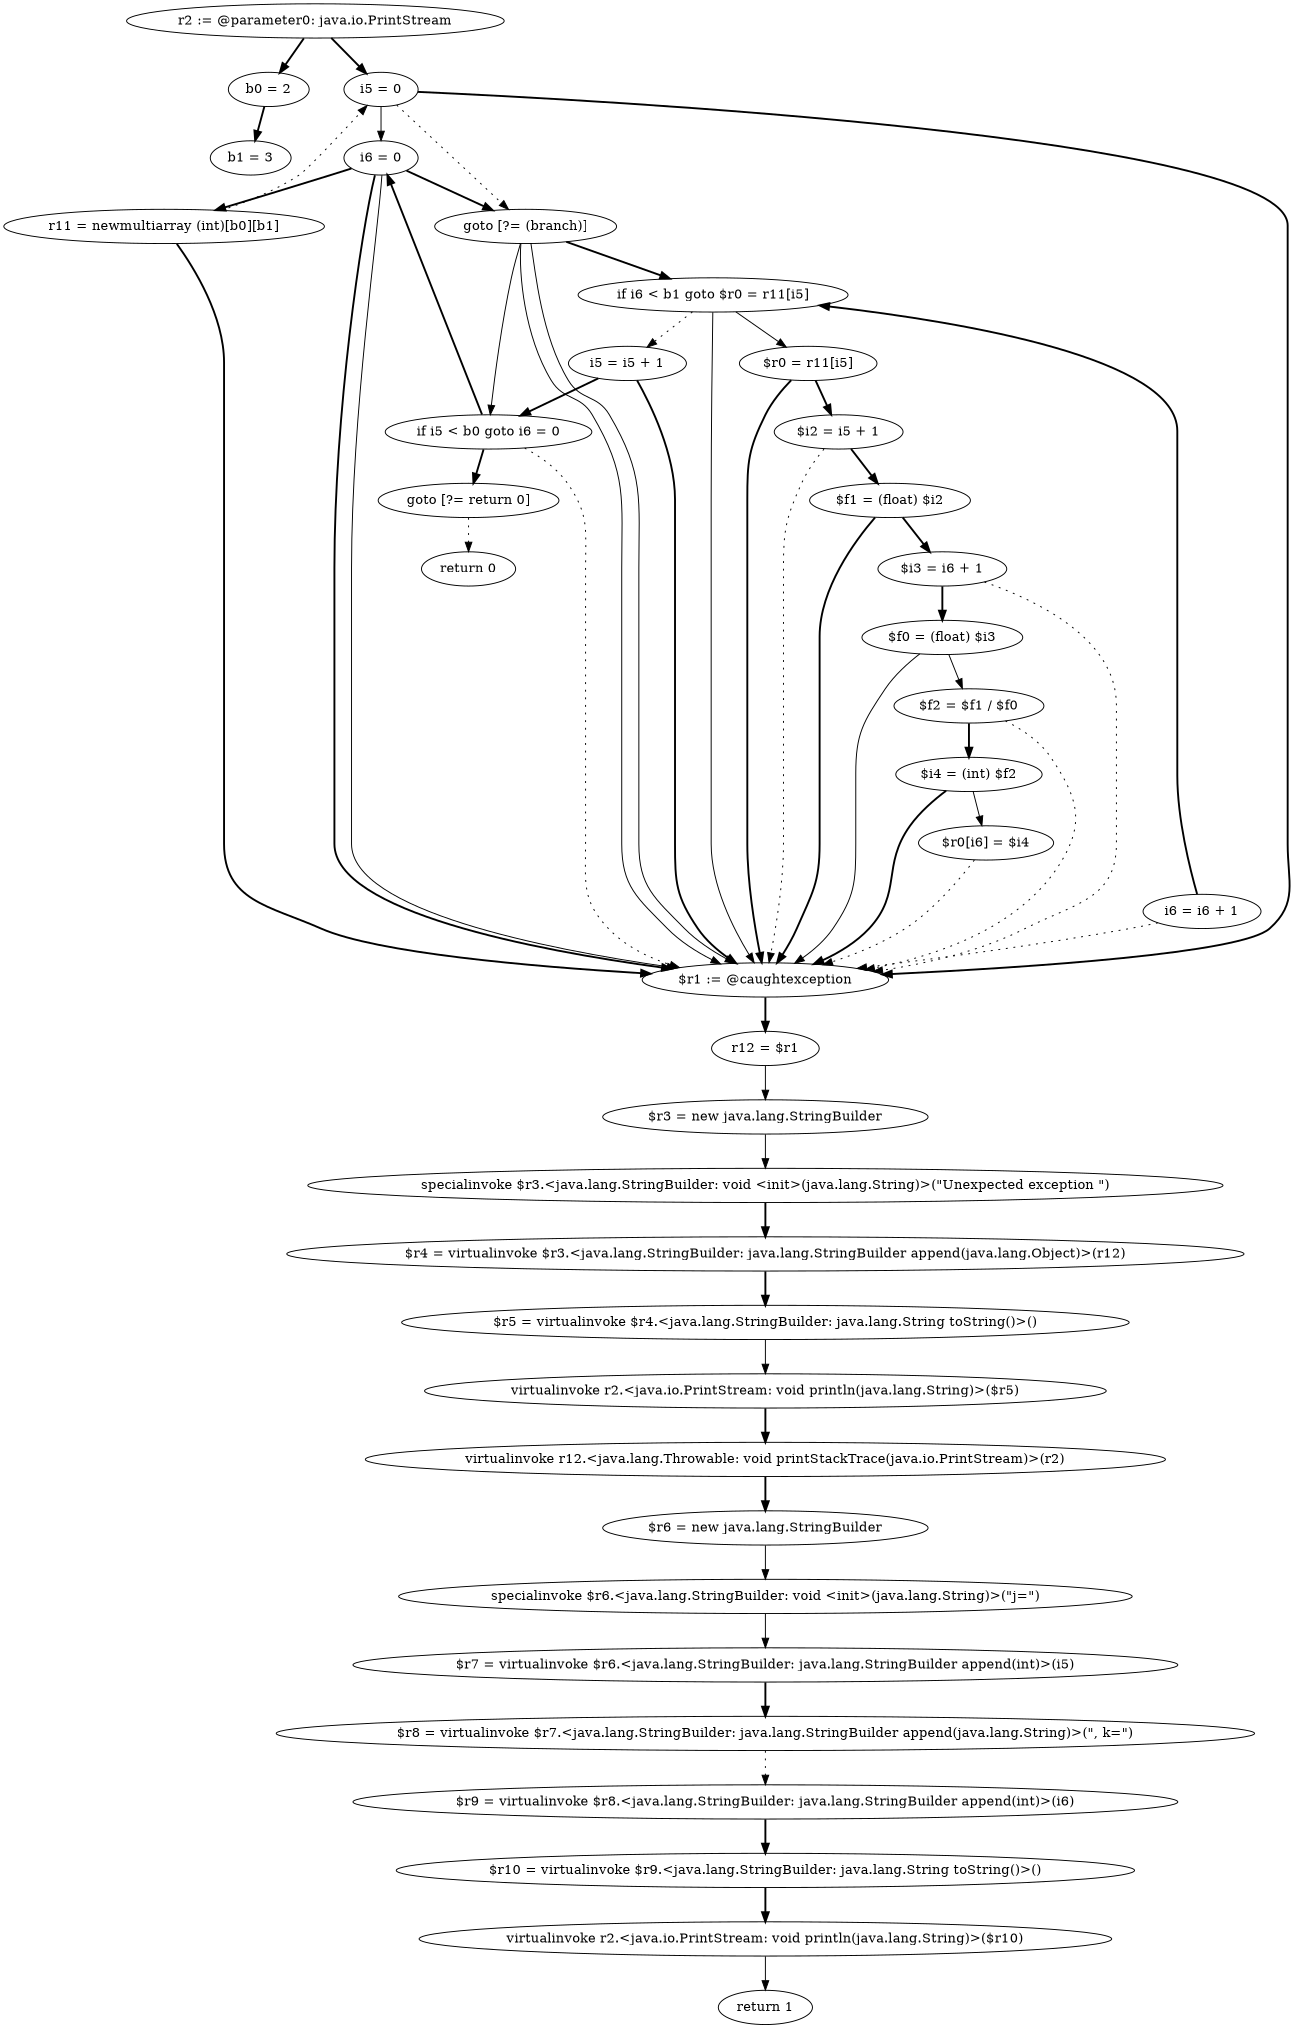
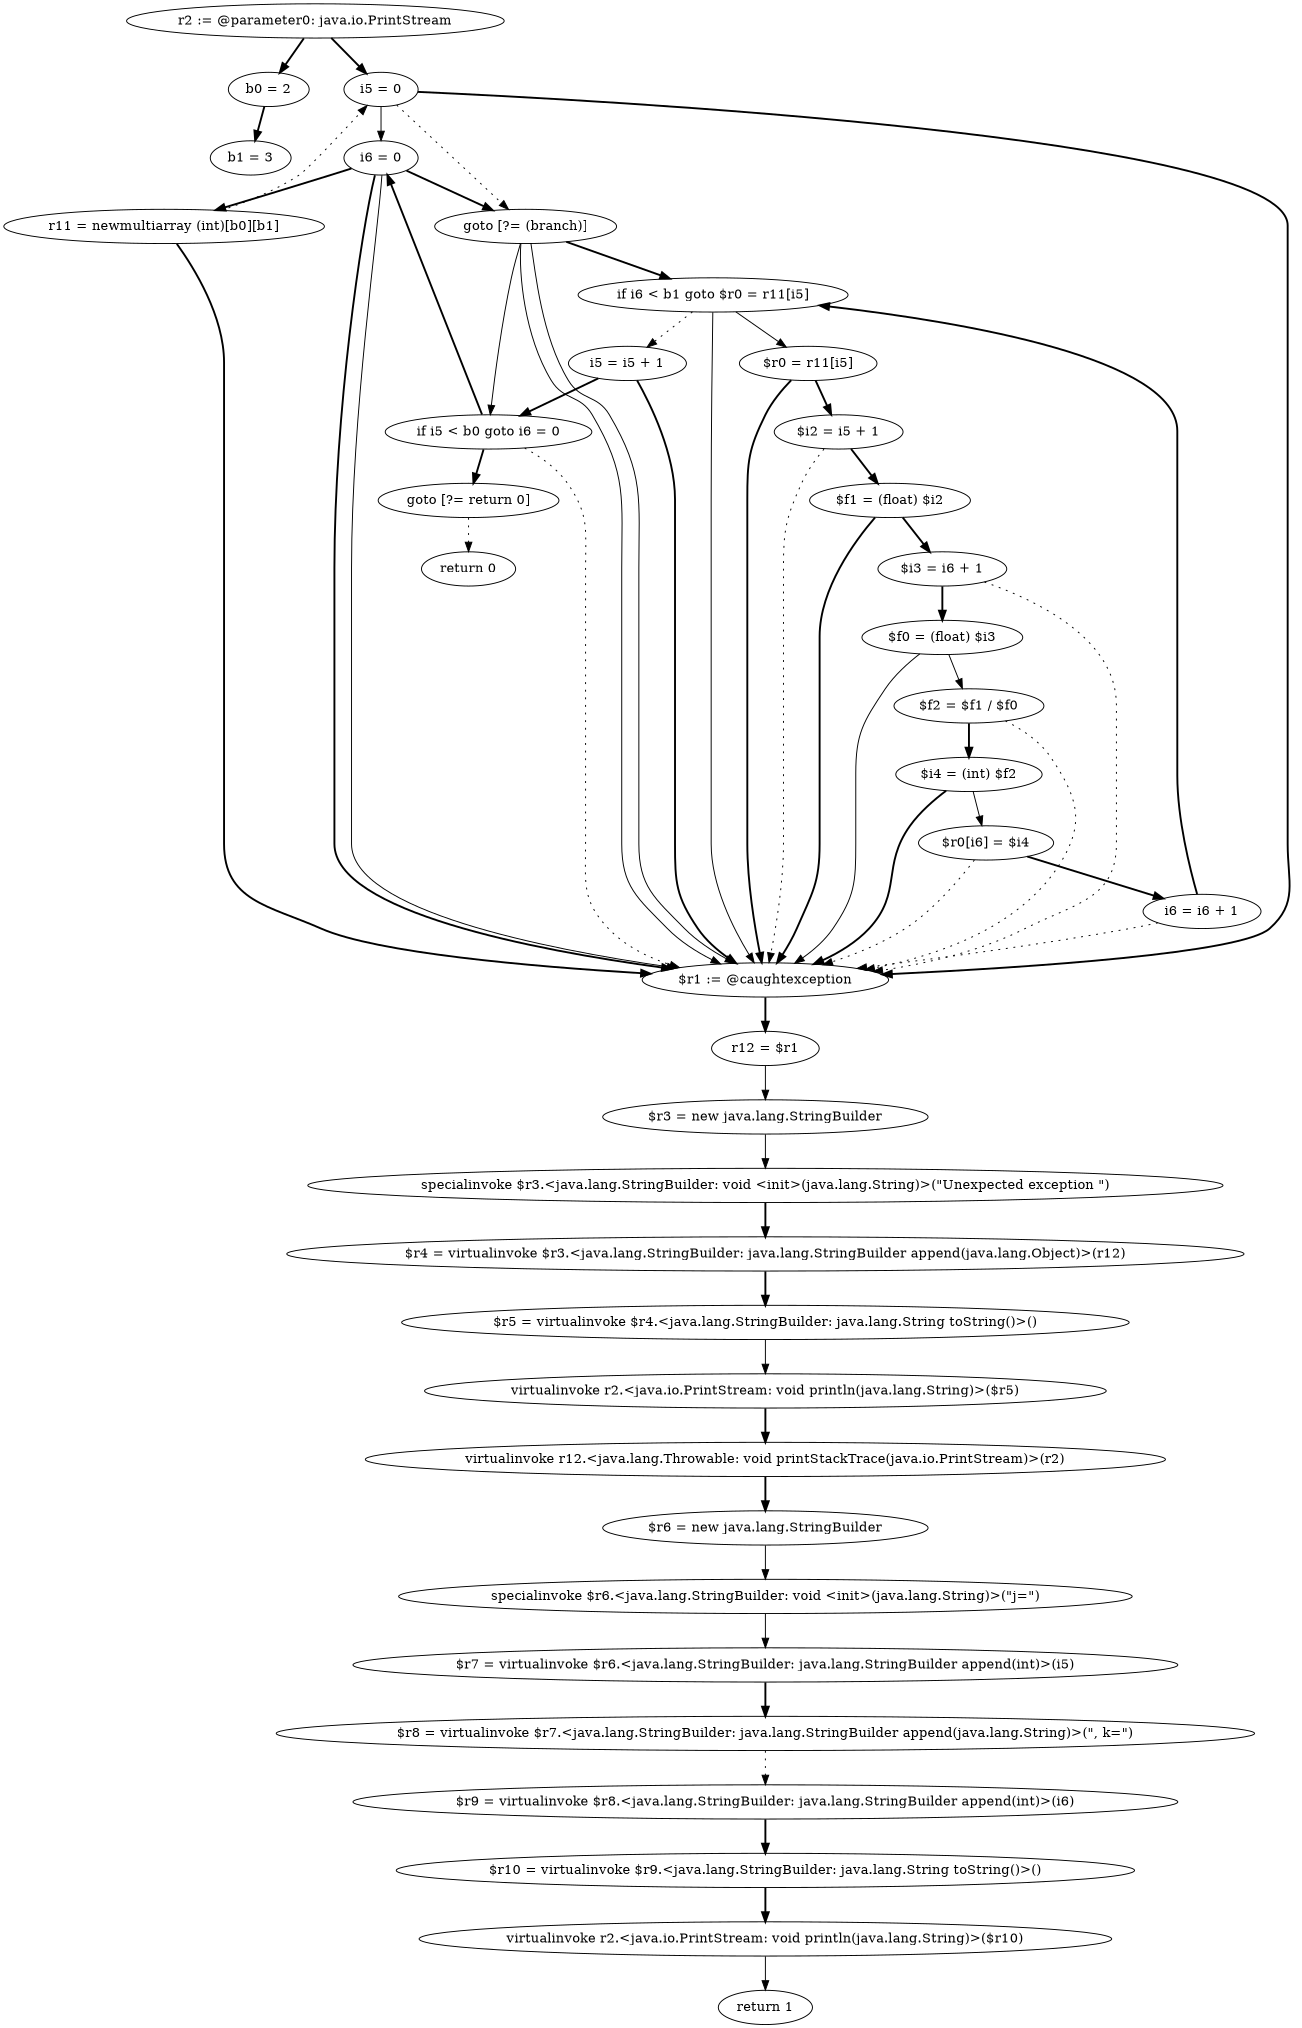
edge "$r0[i6] = $i4" -> "i6 = i6 + 1": added
